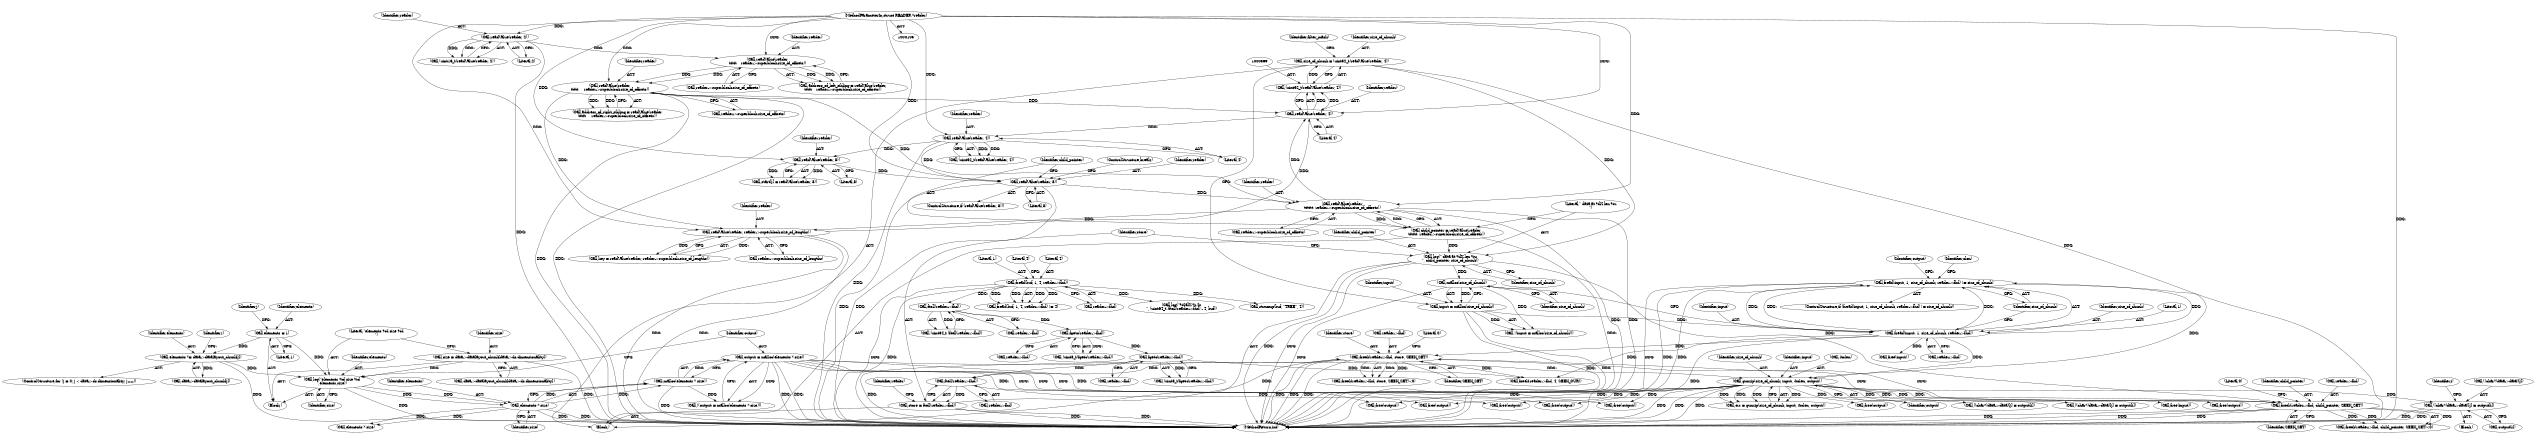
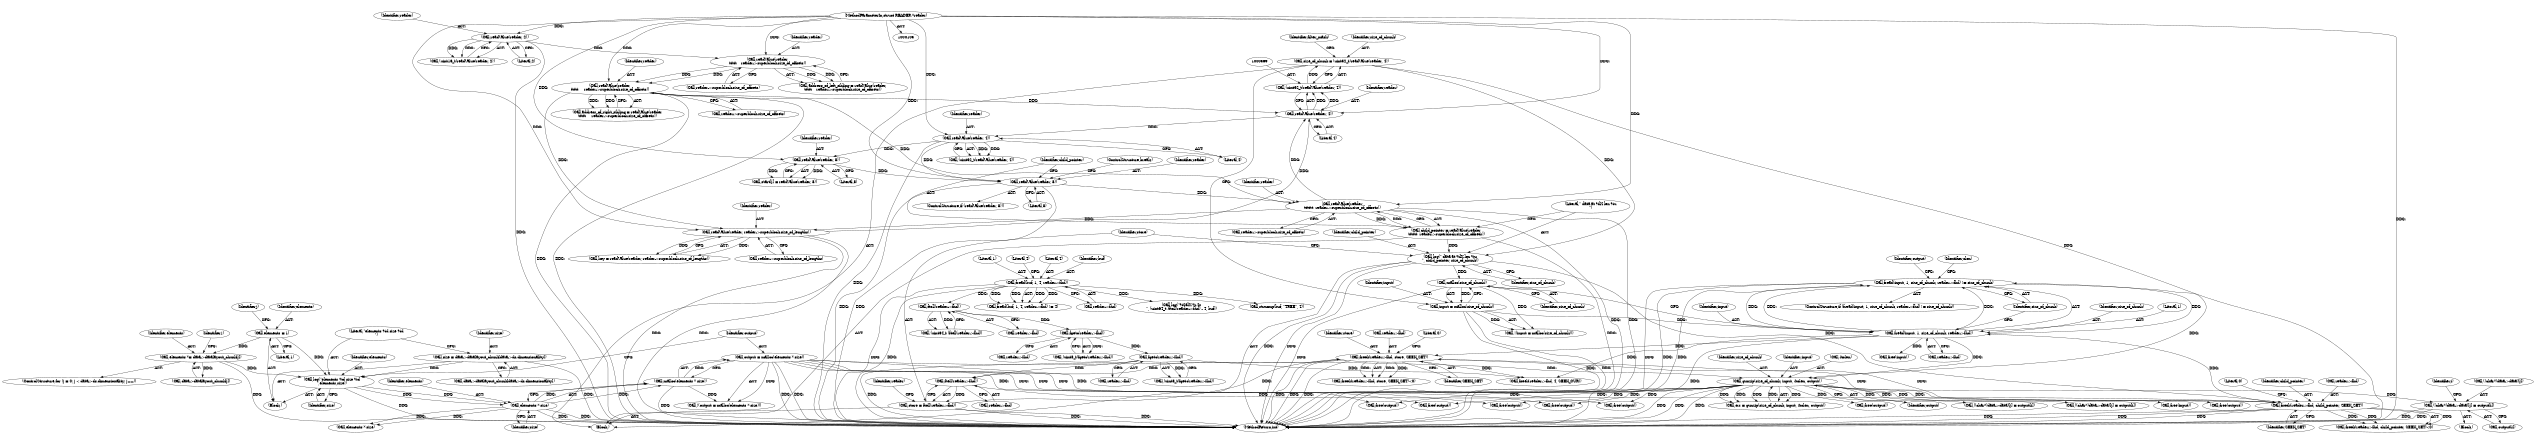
node "(Identifier,buf)": added
edge "(Call,fseek(reader->fhd, child_pointer, SEEK_SET))" -> "(Call,fread(input, 1, size_of_chunk, reader->fhd))": added, label "DDG:"
edge "(Call,!(output = malloc(elements * size)))" -> "(Call,output = malloc(elements * size))": removed, label "CFG:"
edge "(Call,err = gunzip(size_of_chunk, input, &olen, output))" -> "(Call,gunzip(size_of_chunk, input, &olen, output))": label "CFG: " -> "DDG: "
